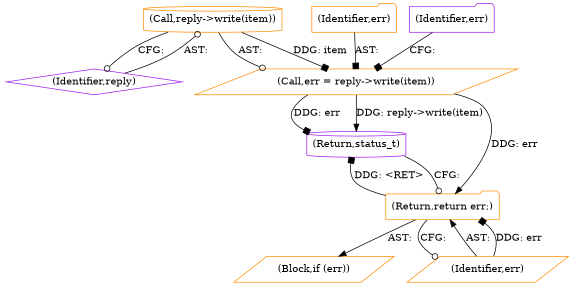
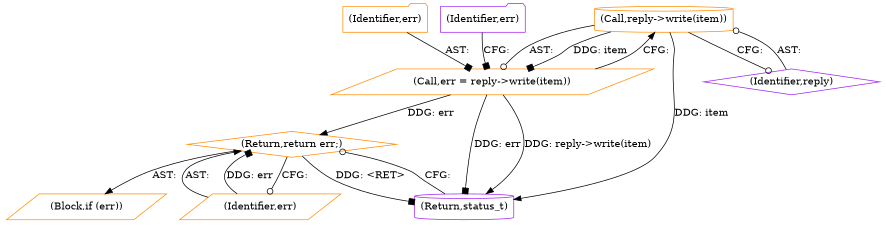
edge "(Call,err = reply->write(item))" -> "(Call,reply->write(item))": added, label "CFG:"
edge "(Call,reply->write(item))" -> "(Return,status_t)": added, label "DDG: item"
node "(Return,return err;)": shape folder -> diamond
